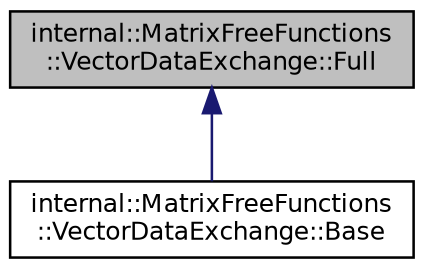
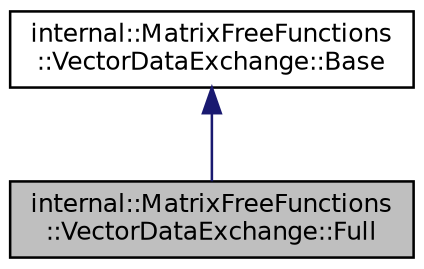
edge "internal::MatrixFreeFunctions ::VectorDataExchange::Base" -> "internal::MatrixFreeFunctions ::VectorDataExchange::Full": reversed
